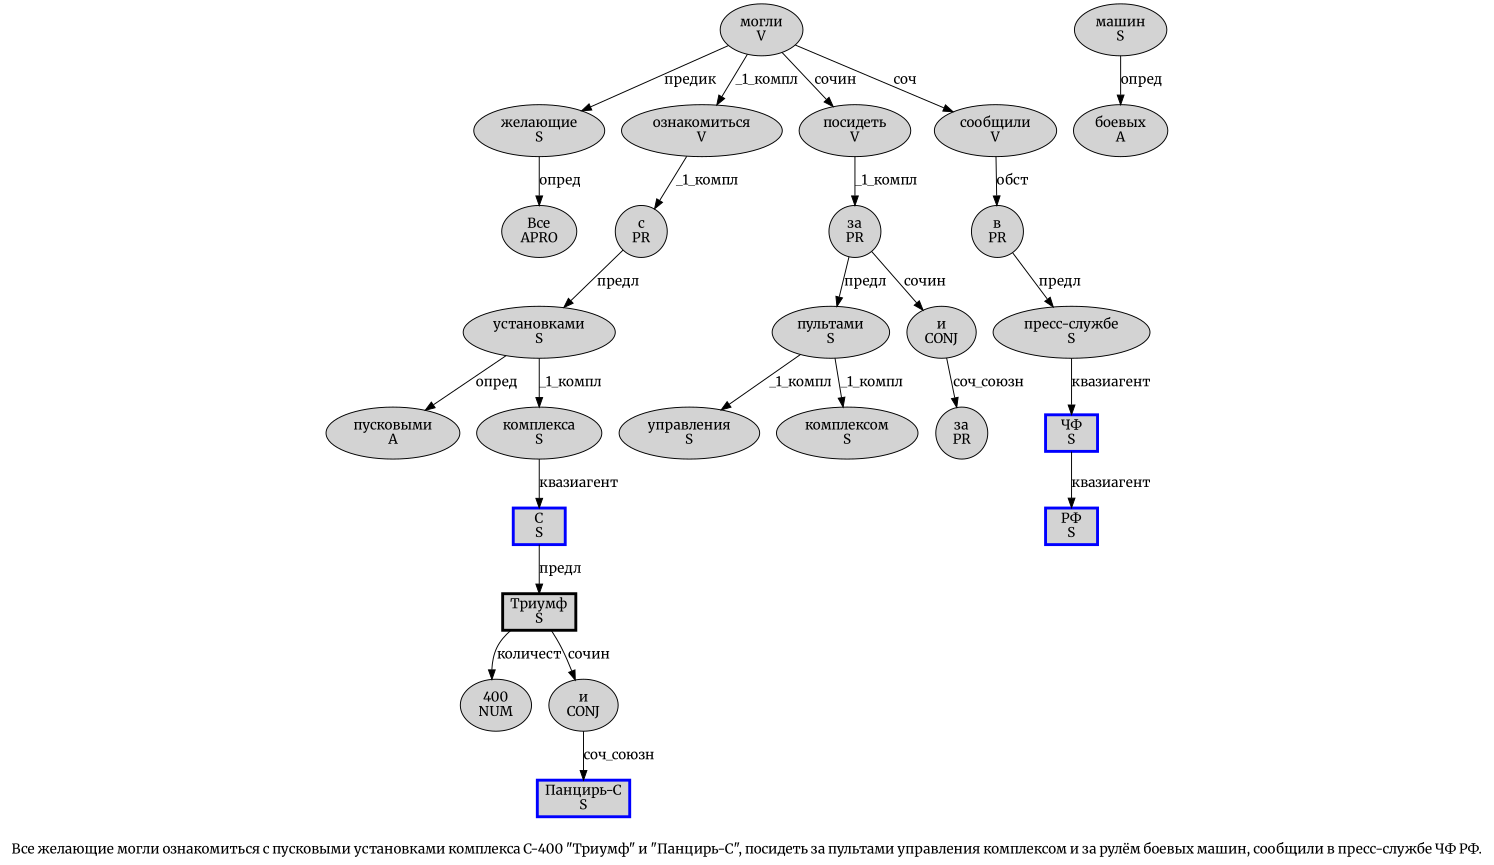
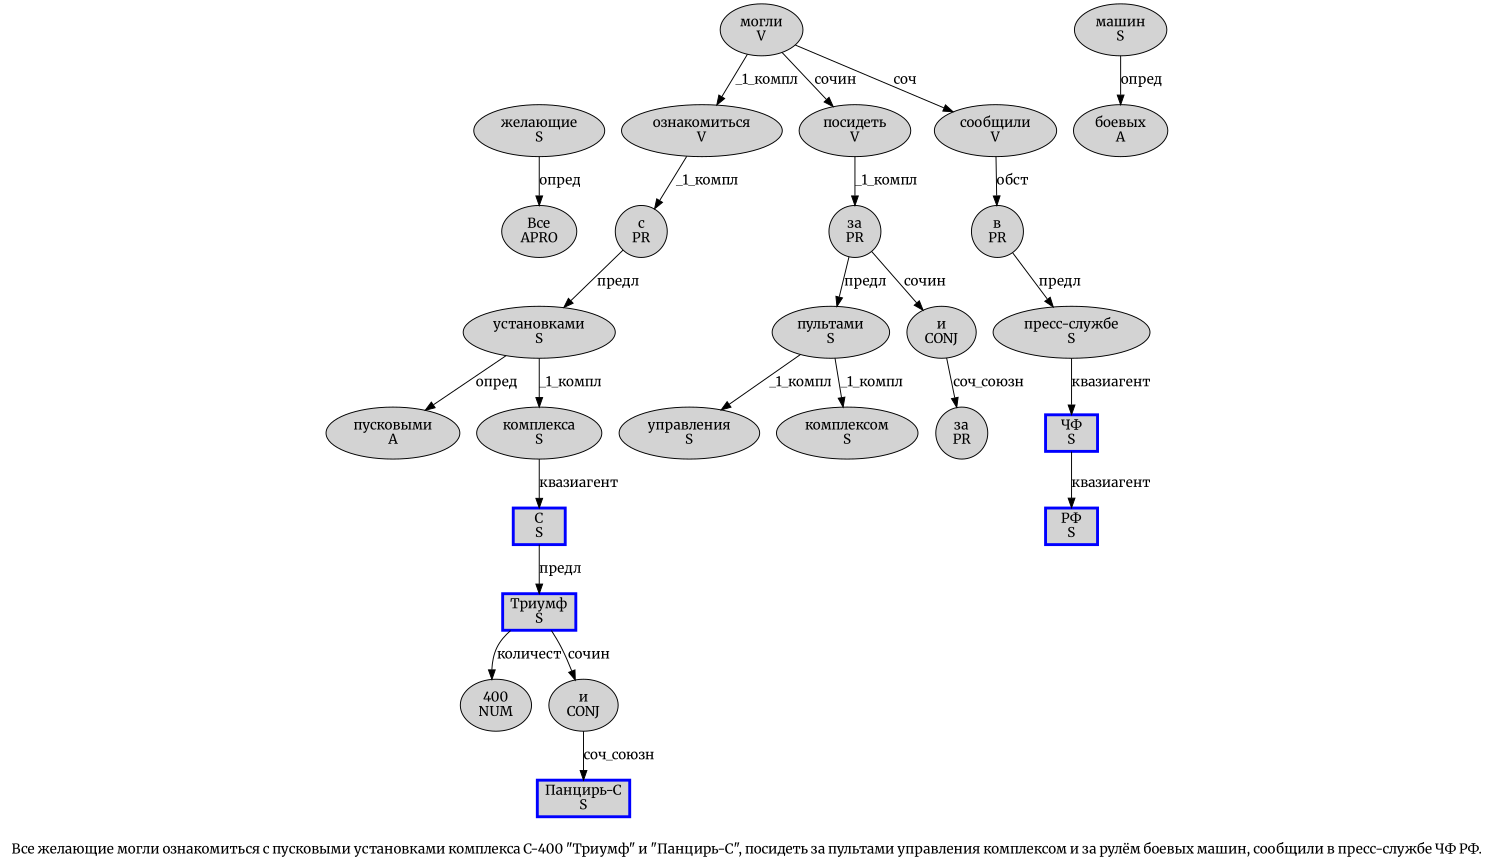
edge "могли V" -> "желающие S": removed, label "предик"
node "Триумф S": color black -> blue
